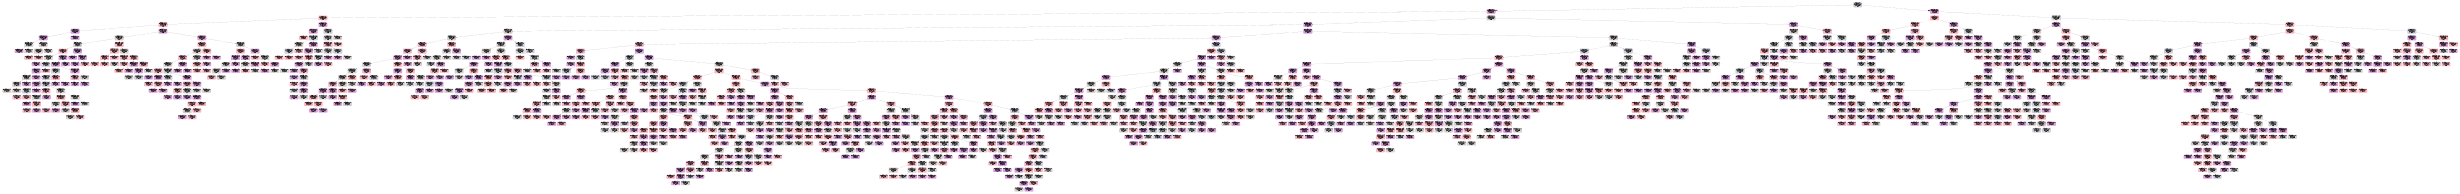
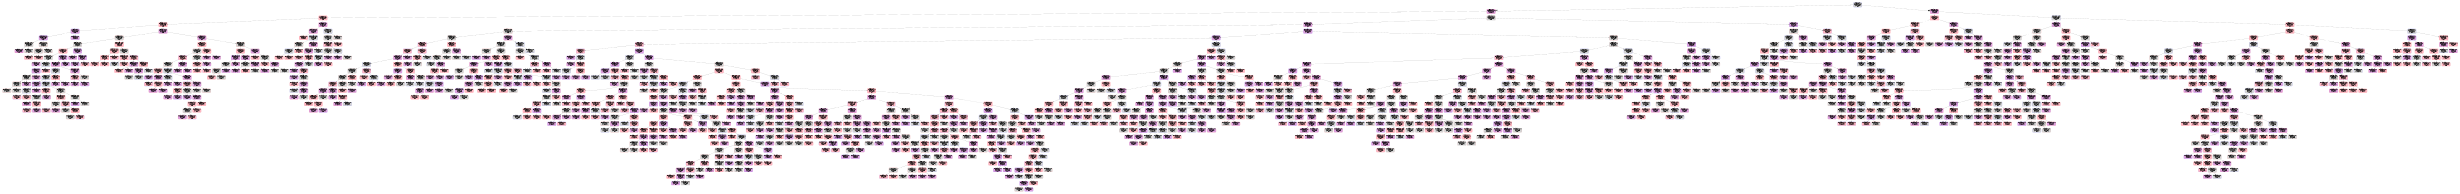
node "squared_error = 0.0 samples = 25 value = [[0.0] [0.0]]": removed
